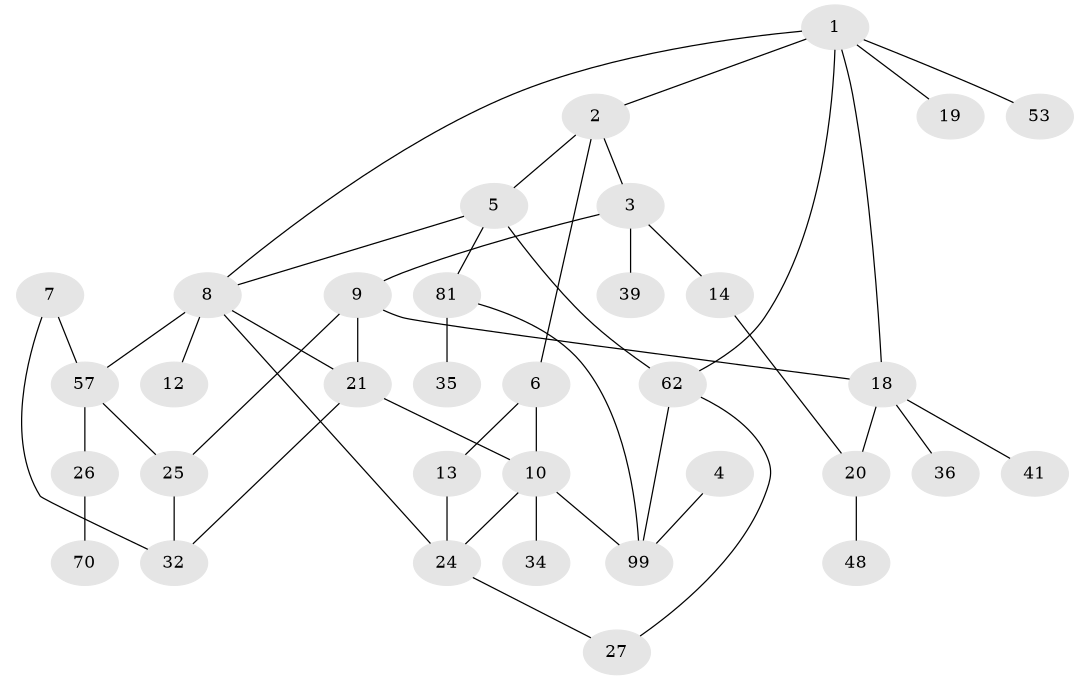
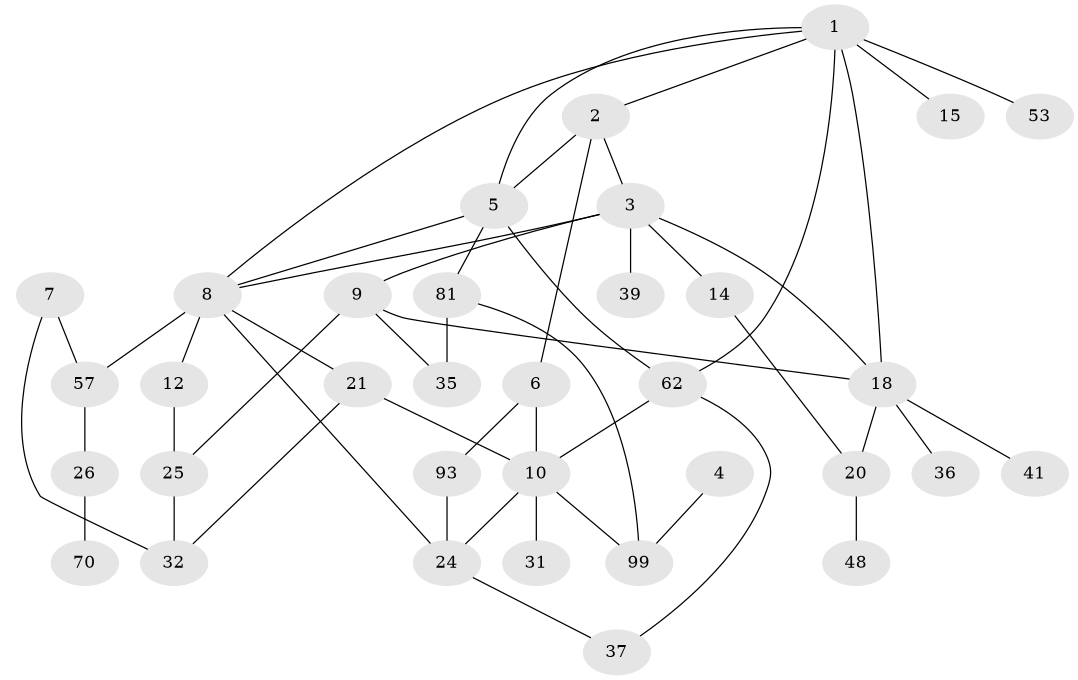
edge "1" -- "5": added
node "19": label "19" -> "15"
edge "3" -- "8": added
edge "3" -- "18": added
edge "9" -- "21": now "9" -- "35"
edge "57" -- "25": now "12" -- "25"
node "13": label "13" -> "93"
edge "62" -- "99": now "62" -- "10"
node "34": label "34" -> "31"
node "27": label "27" -> "37"
